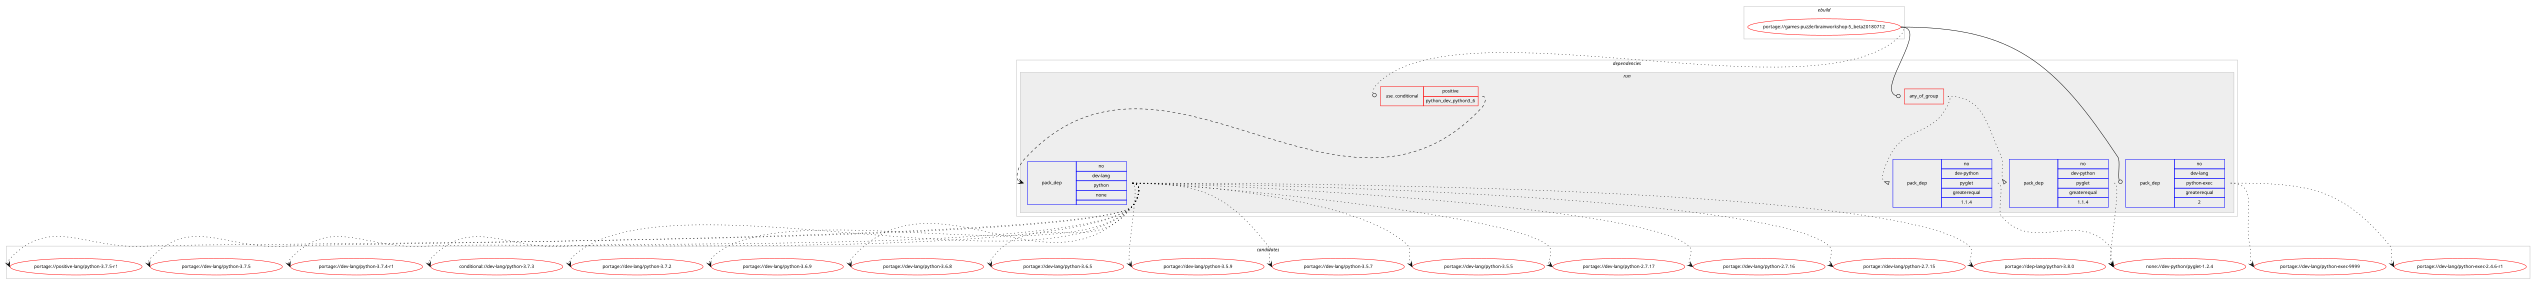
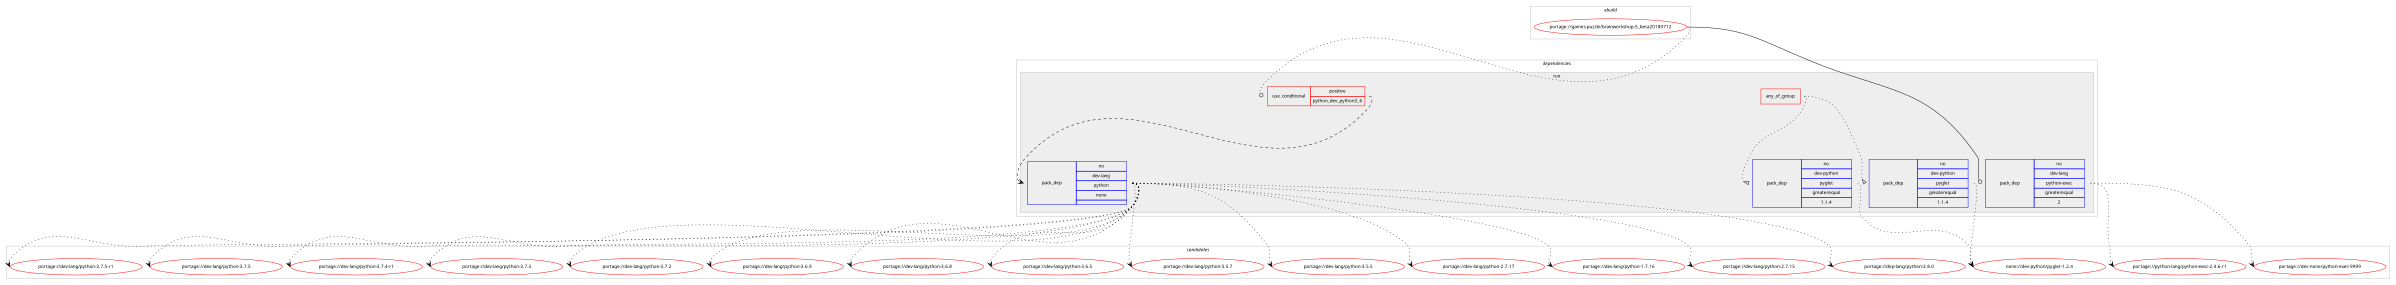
edge "portage://games-puzzle/brainworkshop-5_beta20180712" -> "any_of_group": removed
node "portage://positive-lang/python-3.7.5-r1": label "portage://positive-lang/python-3.7.5-r1" -> "portage://dev-lang/python-3.7.5-r1"
node "conditional://dev-lang/python-3.7.3": label "conditional://dev-lang/python-3.7.3" -> "portage://dev-lang/python-3.7.3"
node "portage://dev-lang/python-3.5.9": removed
node "portage://dev-lang/python-2.7.16": label "portage://dev-lang/python-2.7.16" -> "portage://dev-lang/python-1.7.16"
node "portage://dev-lang/python-exec-9999": label "portage://dev-lang/python-exec-9999" -> "portage://dev-none/python-exec-9999"
node "portage://dev-lang/python-exec-2.4.6-r1": label "portage://dev-lang/python-exec-2.4.6-r1" -> "portage://python-lang/python-exec-2.4.6-r1"
